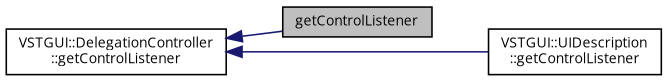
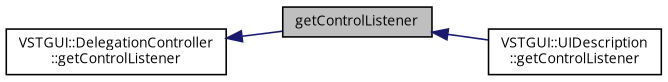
edge "VSTGUI::UIDescription ::getControlListener" -> "VSTGUI::DelegationController ::getControlListener": now "VSTGUI::UIDescription ::getControlListener" -> "getControlListener"
